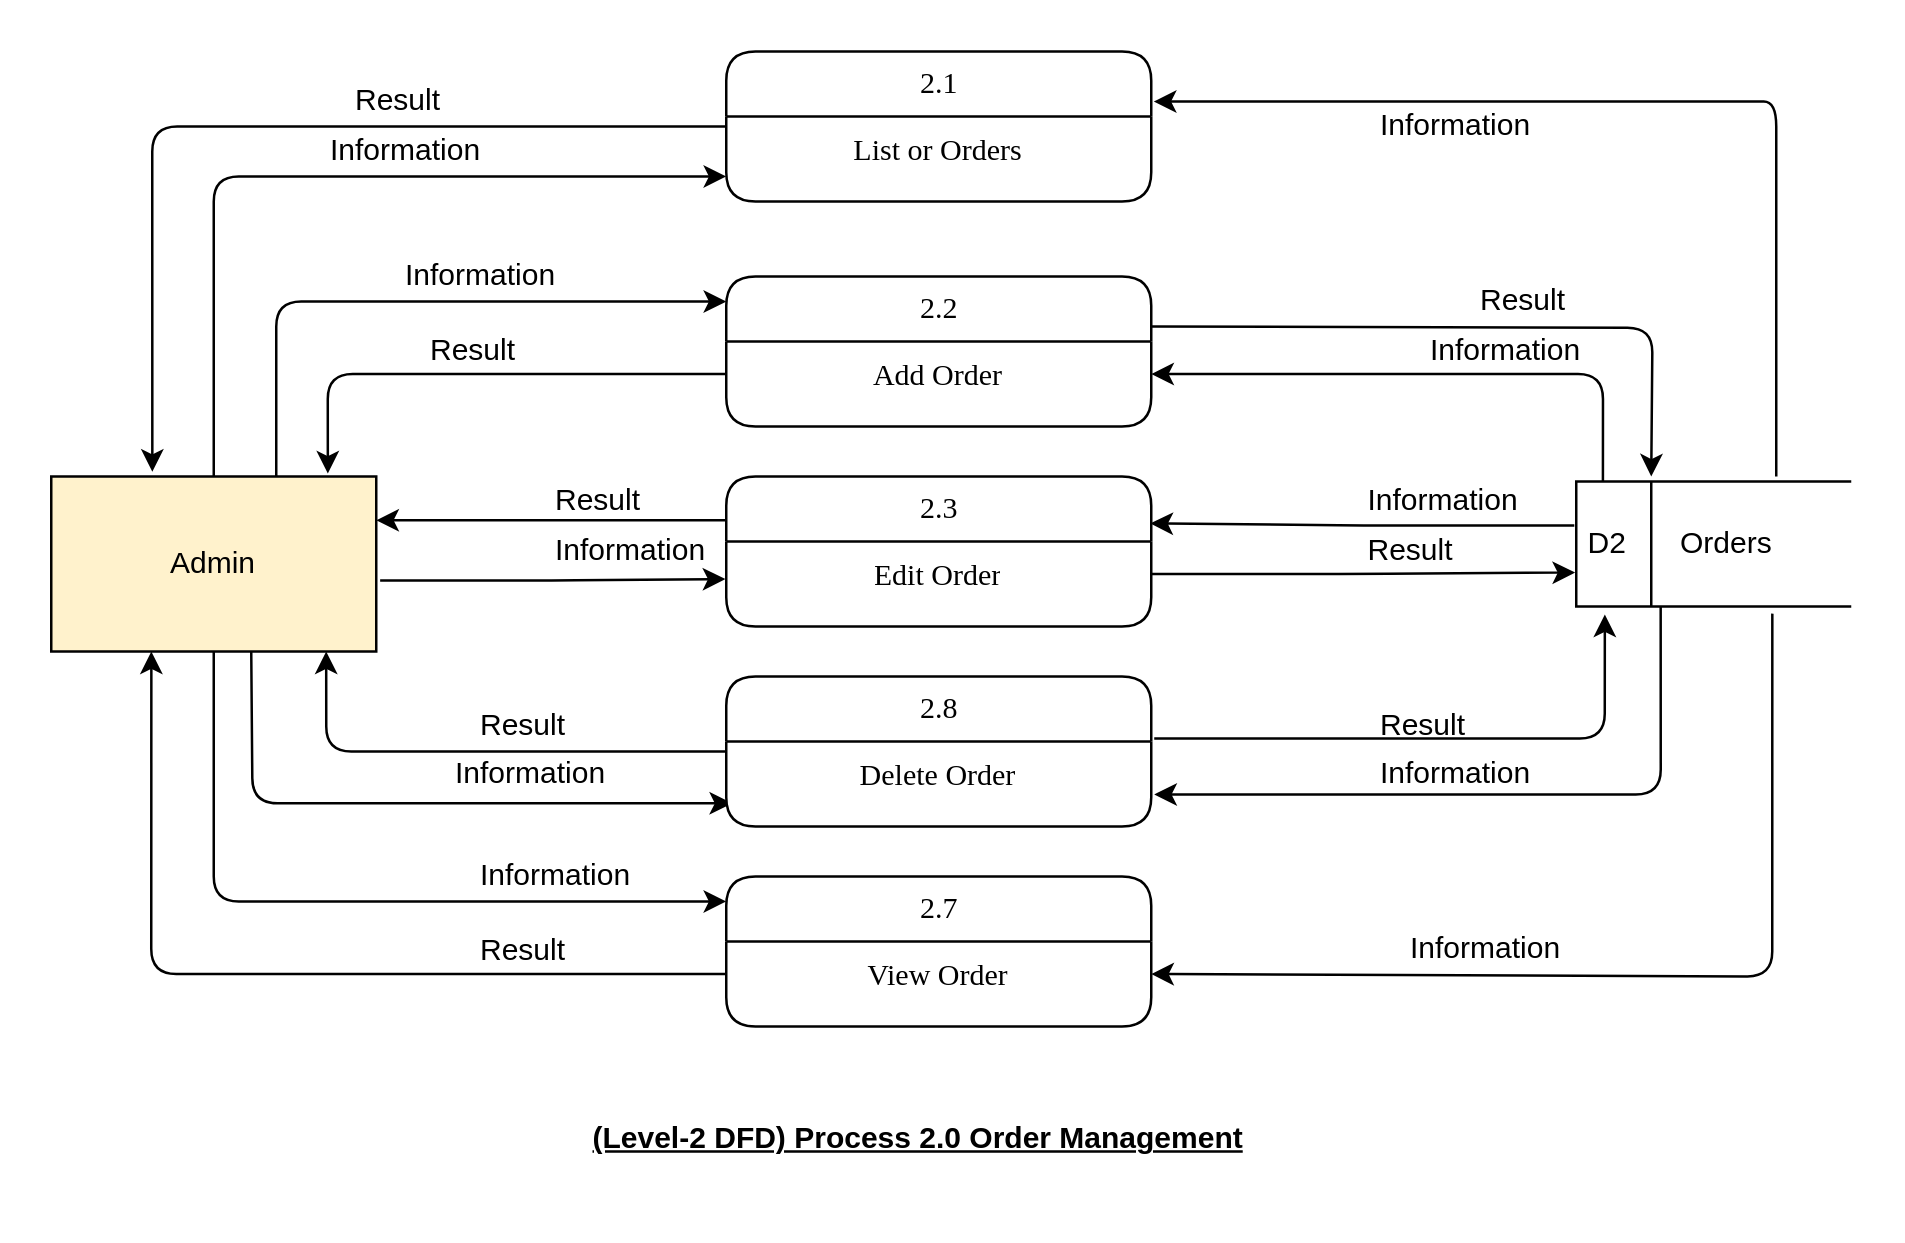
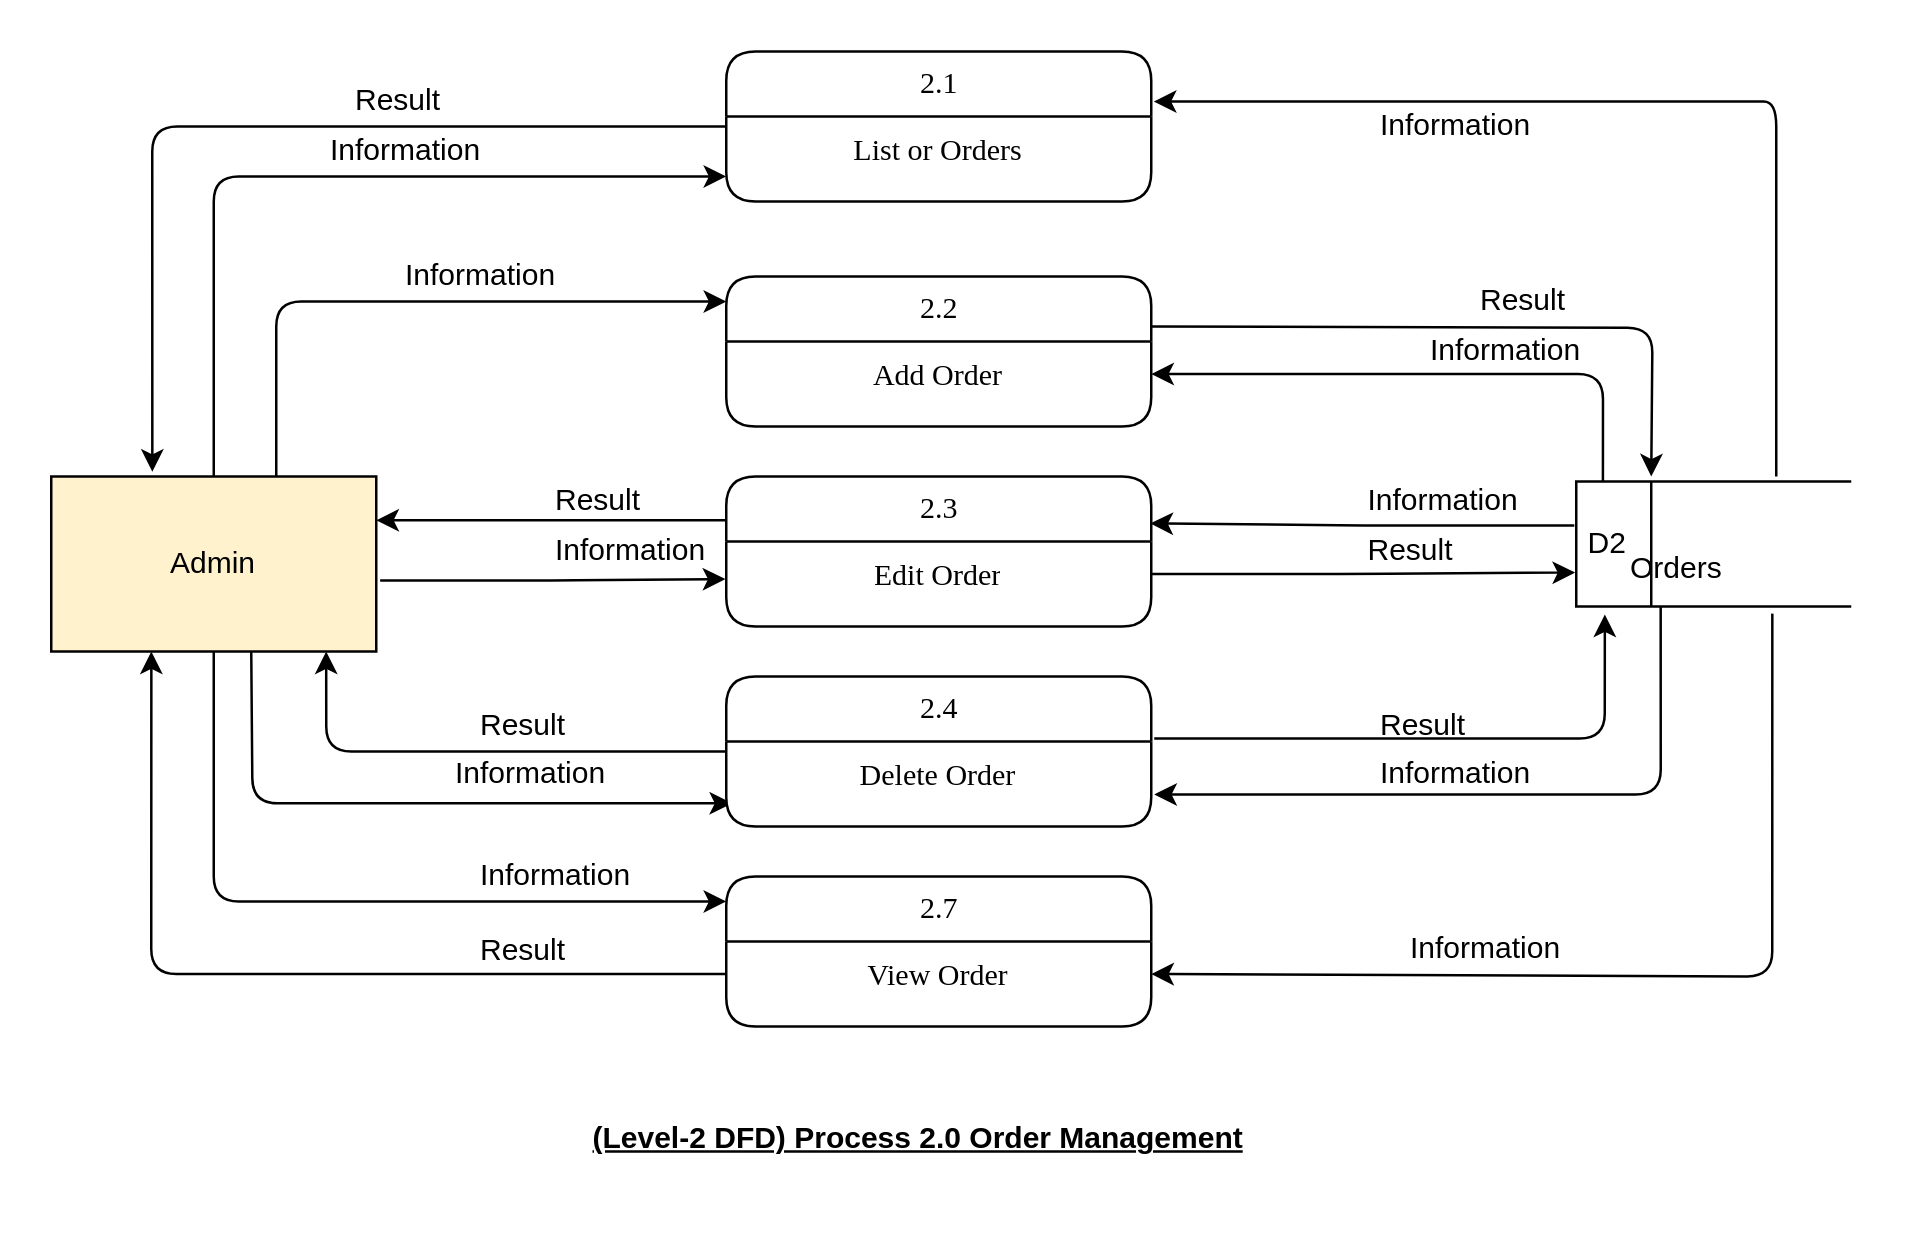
edge "Add Order" -> "Admin": removed, label "Result"
node "Orders": moved (1739, 544) -> (1689, 569)
node "2.8": label "2.8" -> "2.4"
